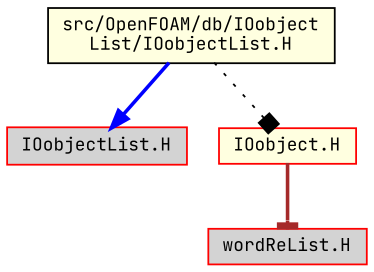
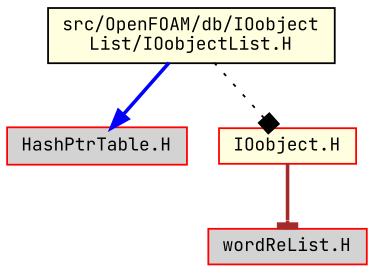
node "IOobjectList.H": label "IOobjectList.H" -> "HashPtrTable.H"
